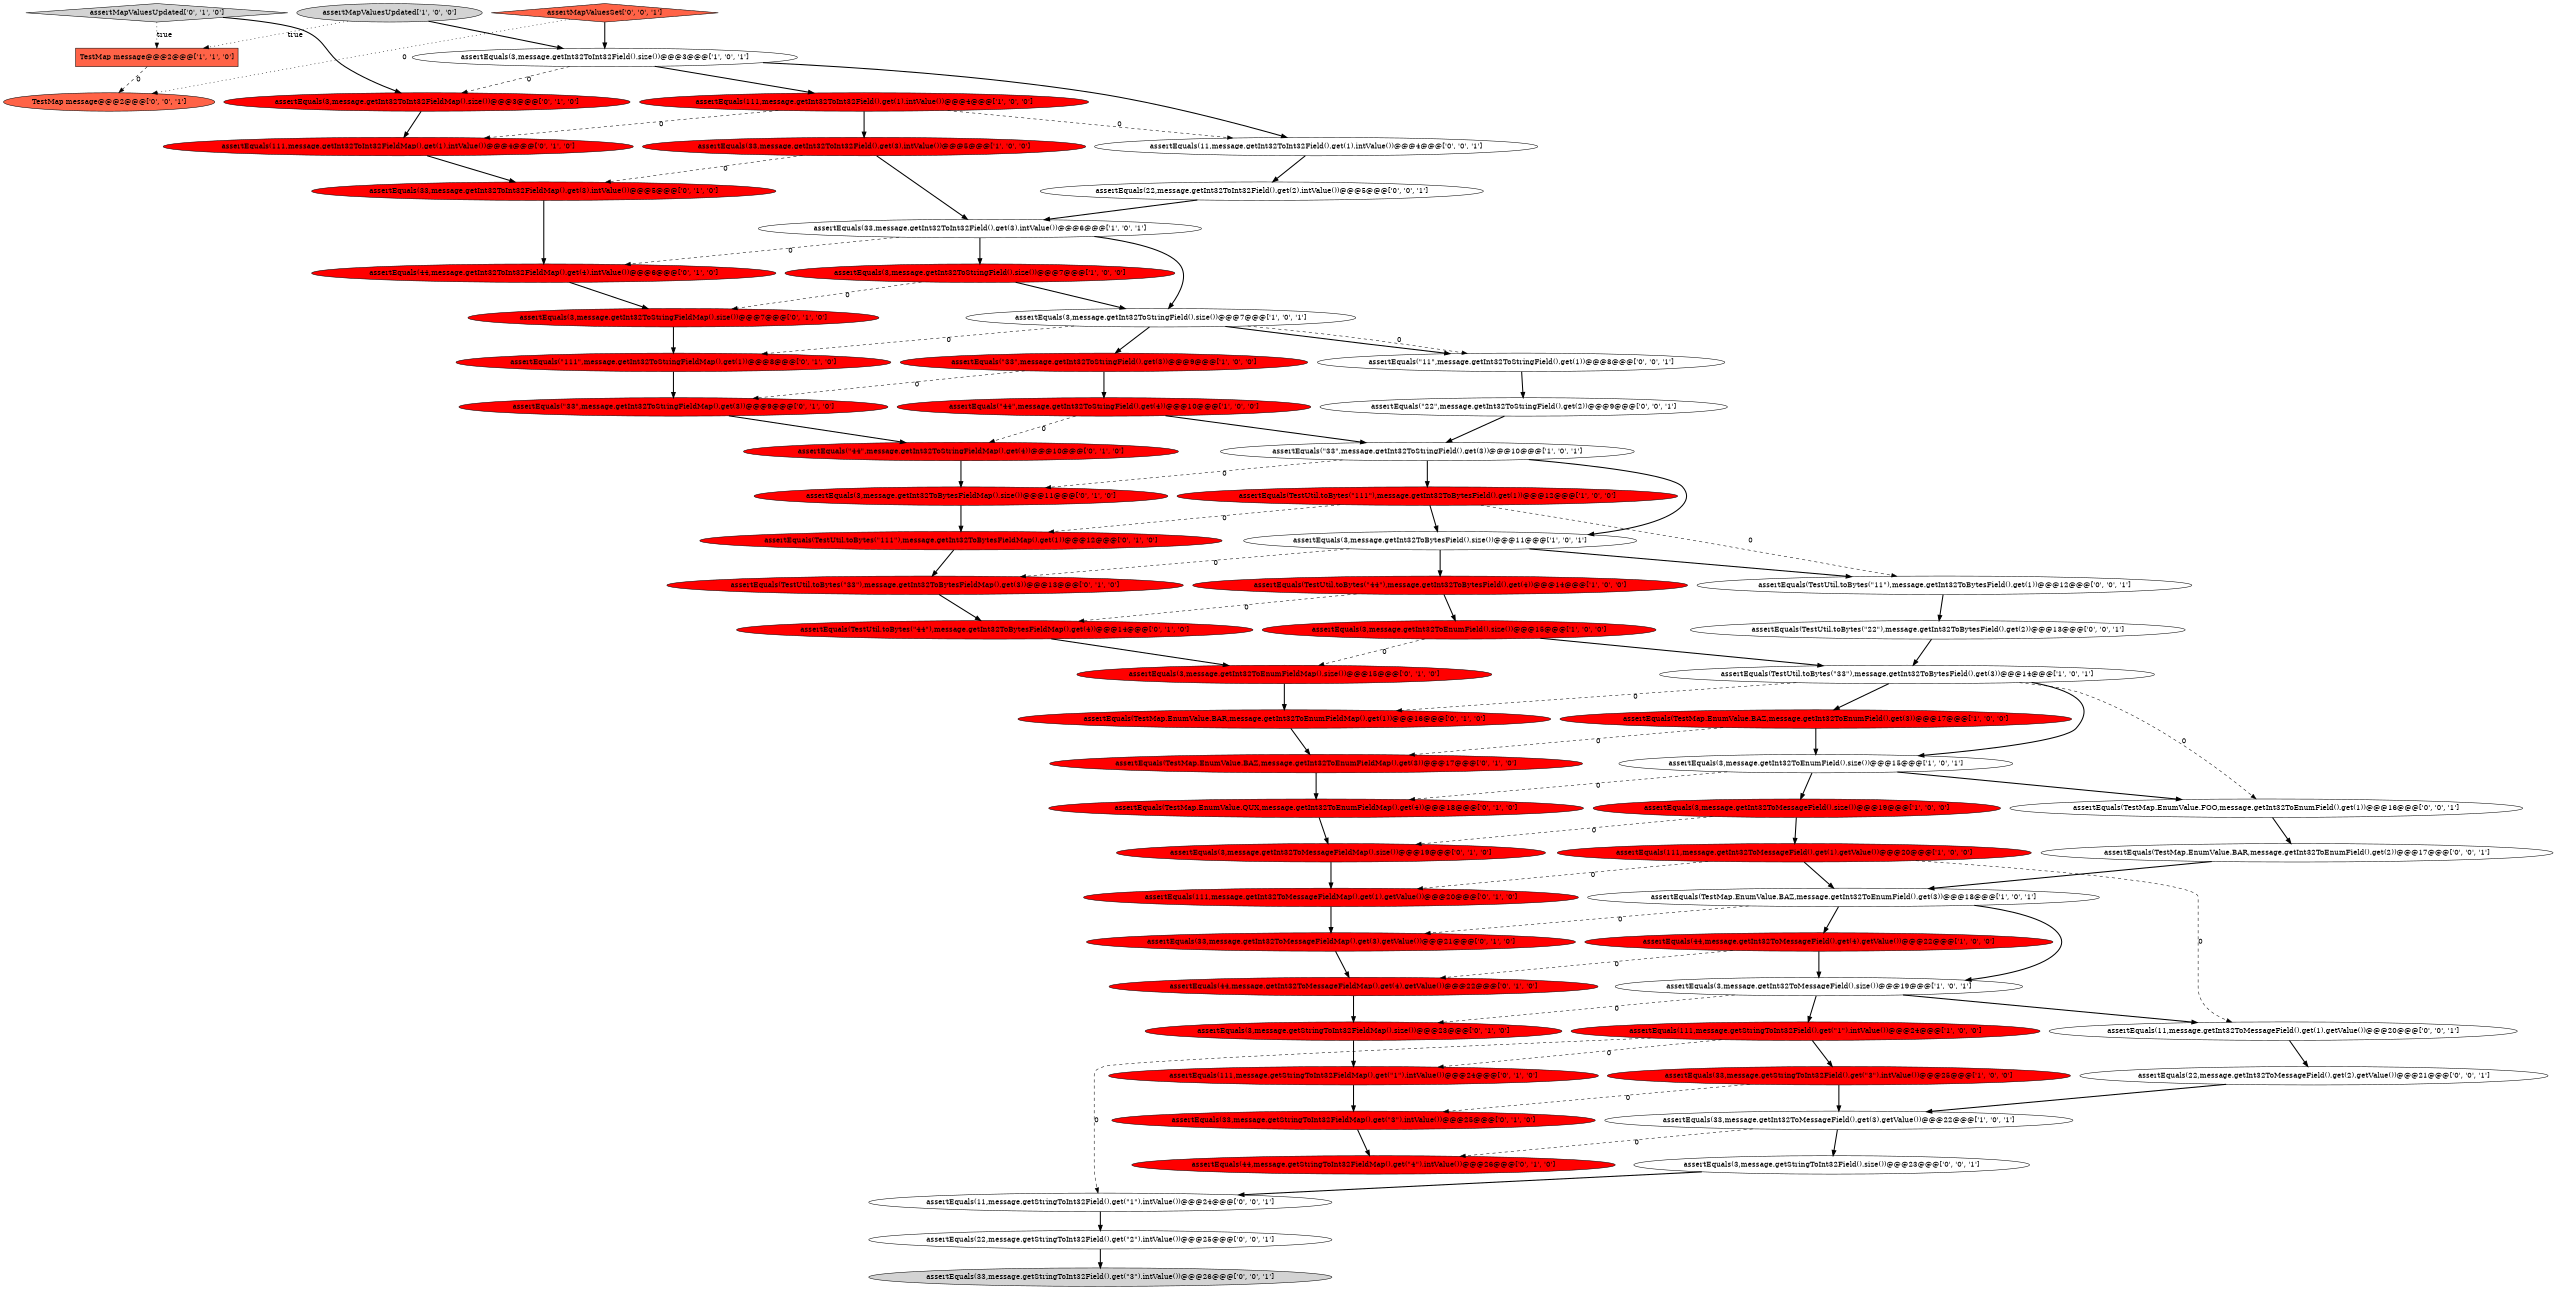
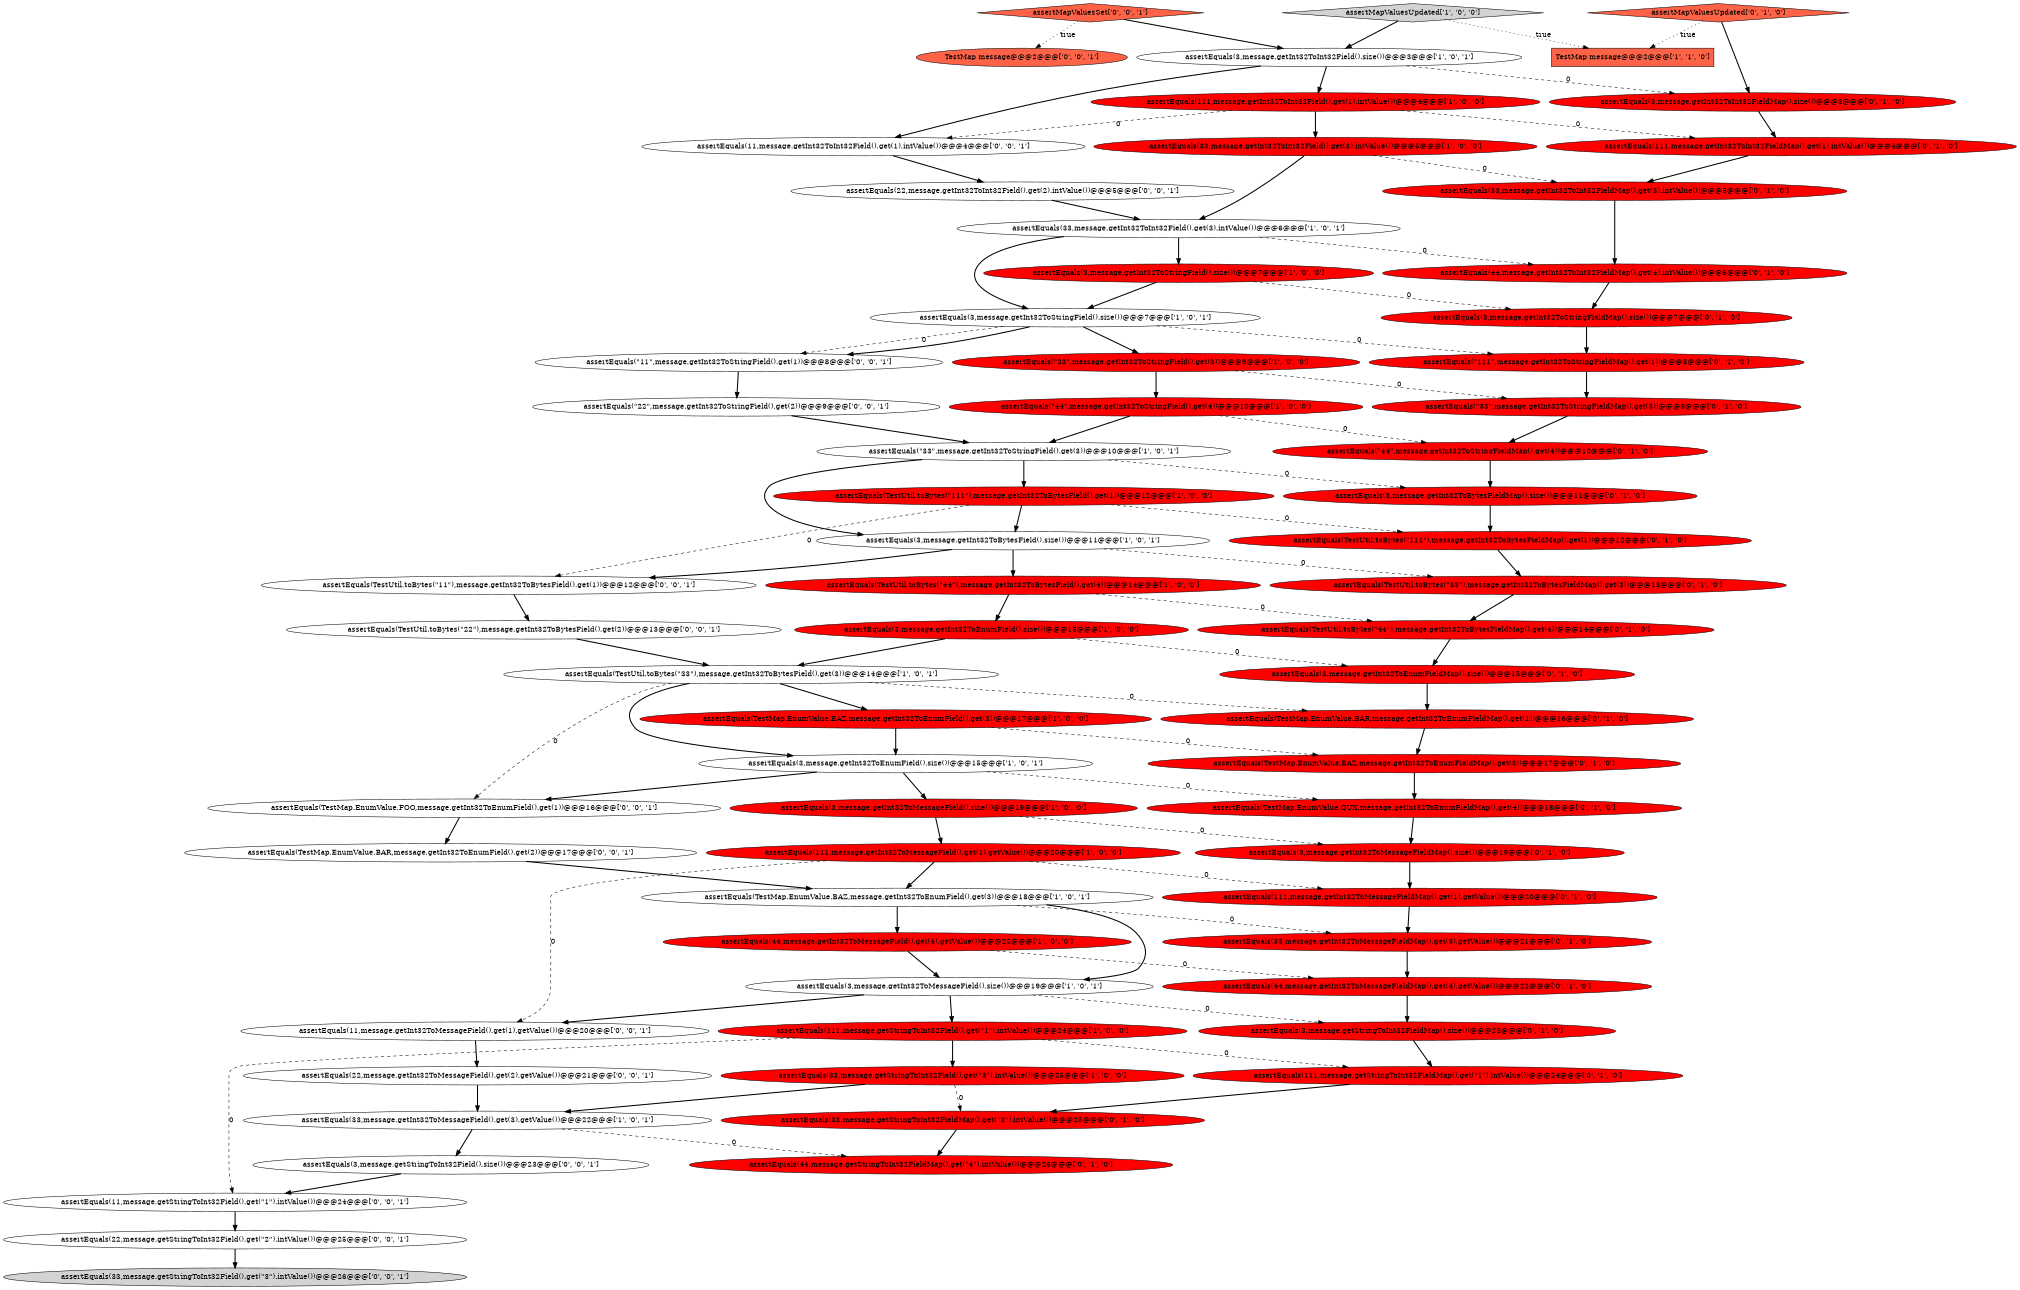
node "assertMapValuesUpdated['0', '1', '0']": fillcolor lightgray -> tomato
node "assertMapValuesUpdated['1', '0', '0']": shape ellipse -> diamond
edge "assertMapValuesSet['0', '0', '1']" -> "TestMap message@@@2@@@['0', '0', '1']": label "0" -> "true"
edge "TestMap message@@@2@@@['1', '1', '0']" -> "TestMap message@@@2@@@['0', '0', '1']": removed, label "0"
